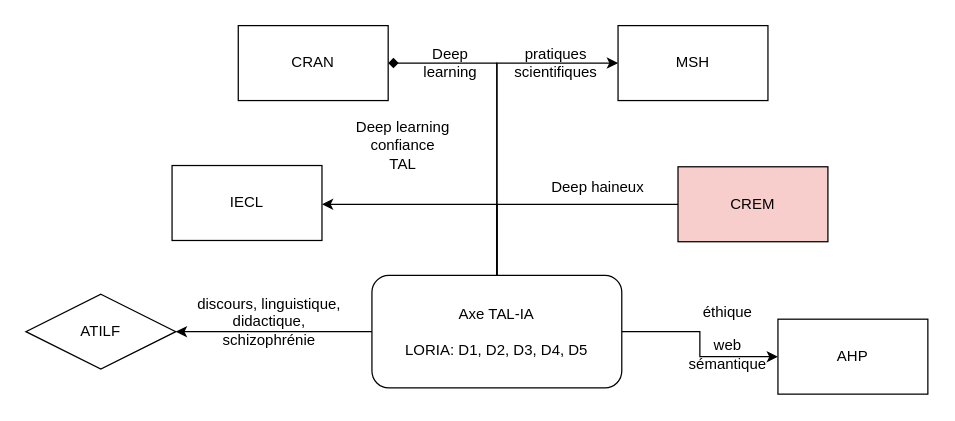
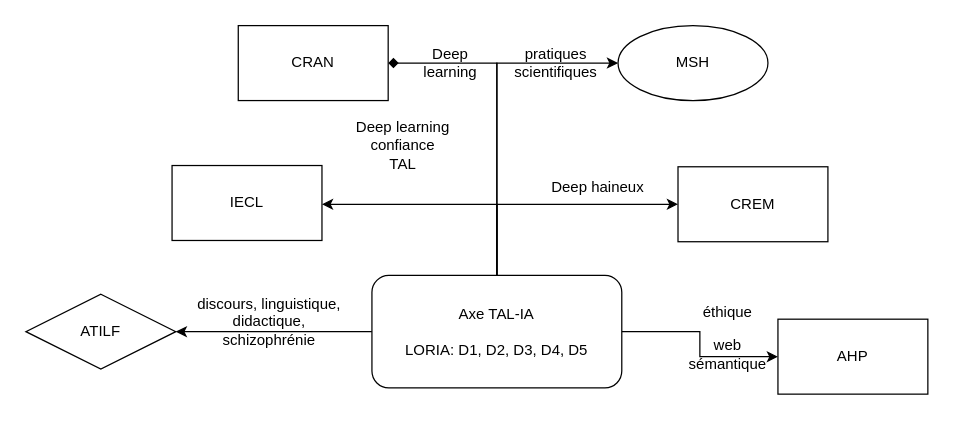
node "MSH": shape rectangle -> ellipse
edge "CREM" -- "Axe TAL-IA LORIA: D1, D2, D3, D4, D5": arrowhead none -> classic
node "CREM": fillcolor #f8cecc -> #ffffff
